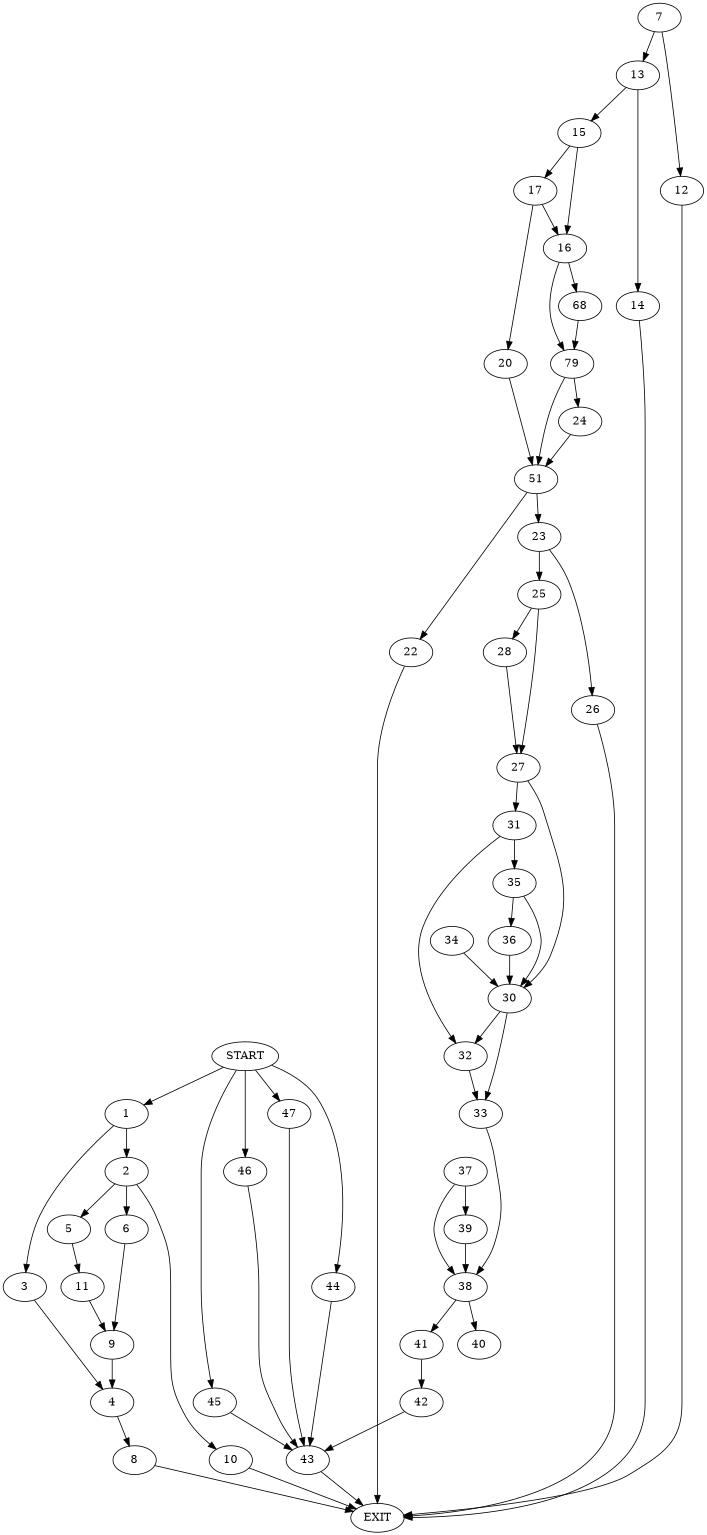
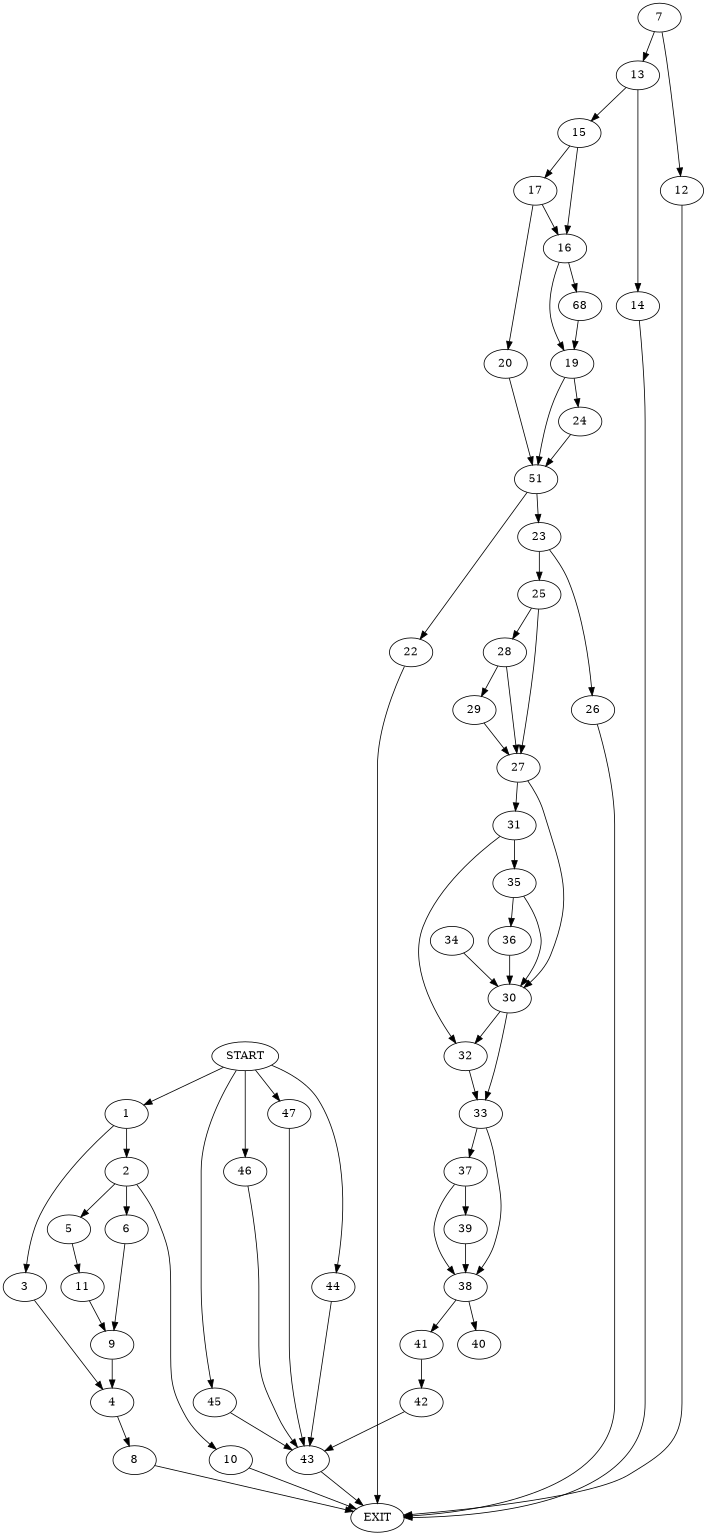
node "79": label "79" -> "19"
node "29": added
edge "33" -> "37": added
